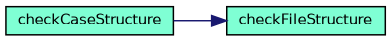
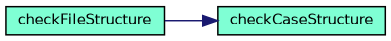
edge "checkCaseStructure" -> "checkFileStructure": reversed
